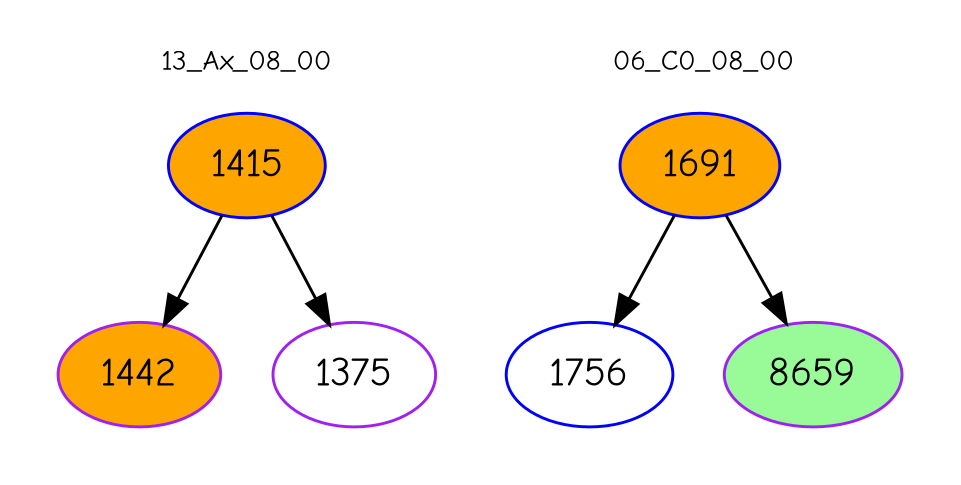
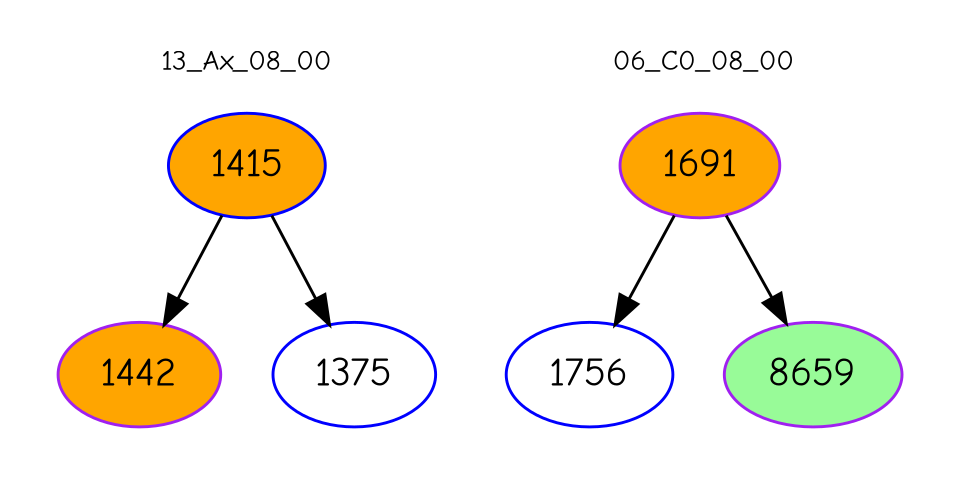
node "1691": color blue -> purple
node "1375": color purple -> blue
